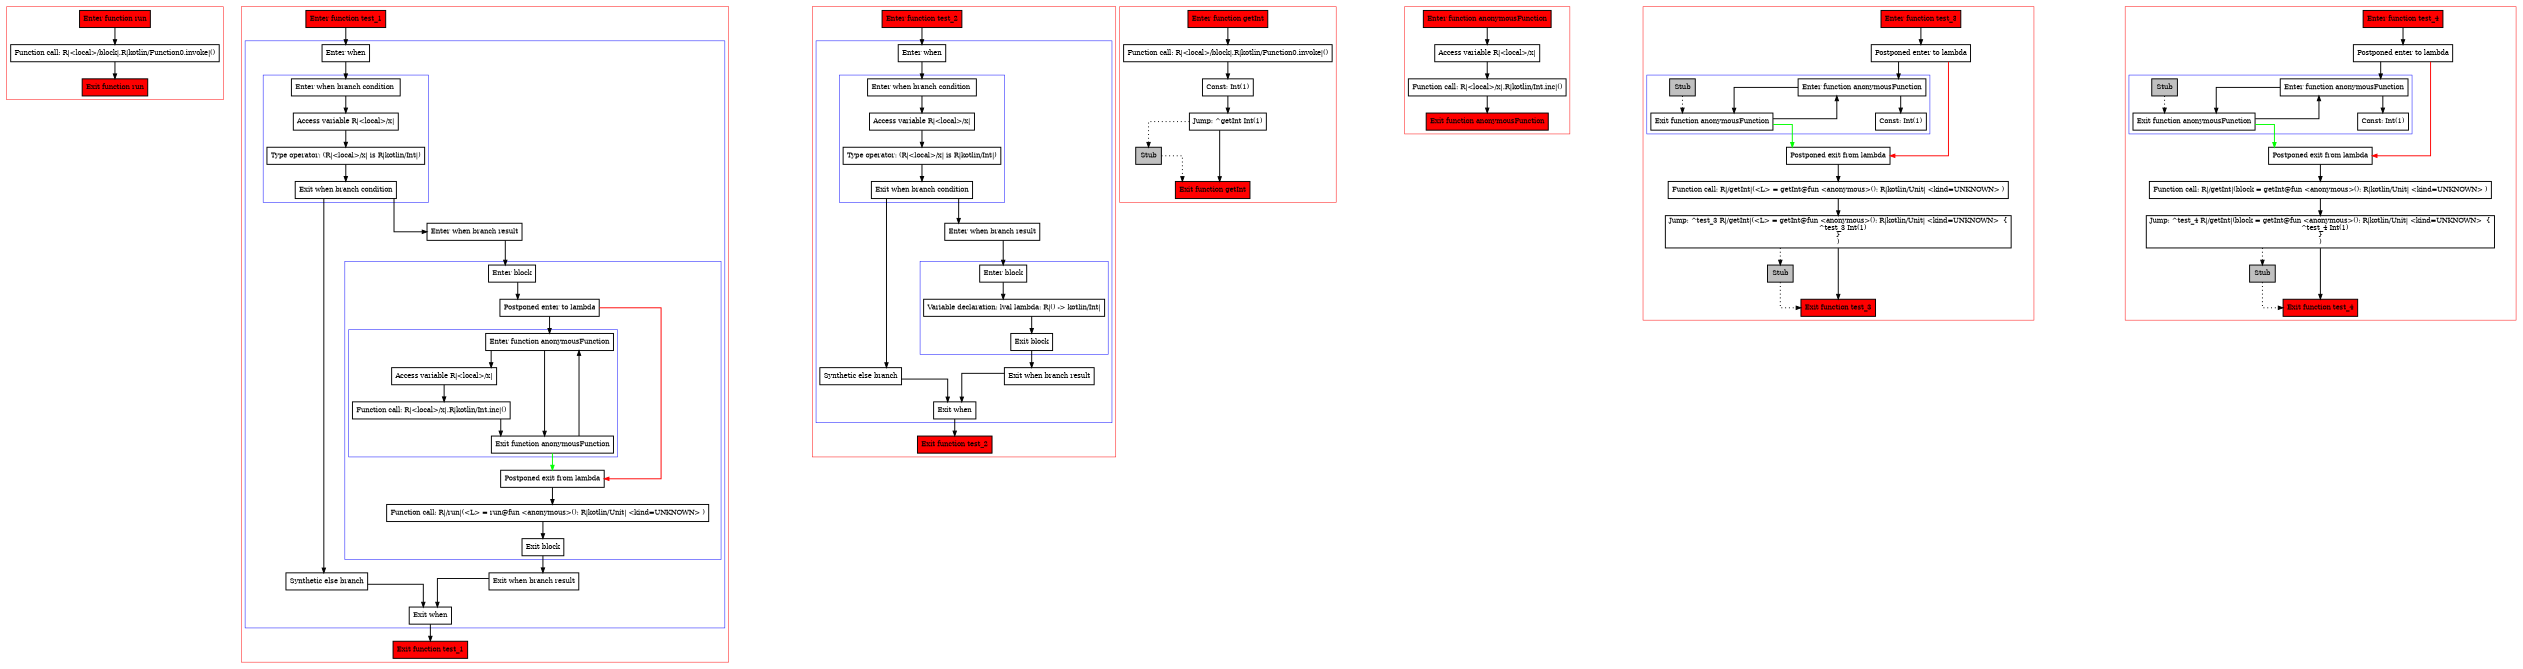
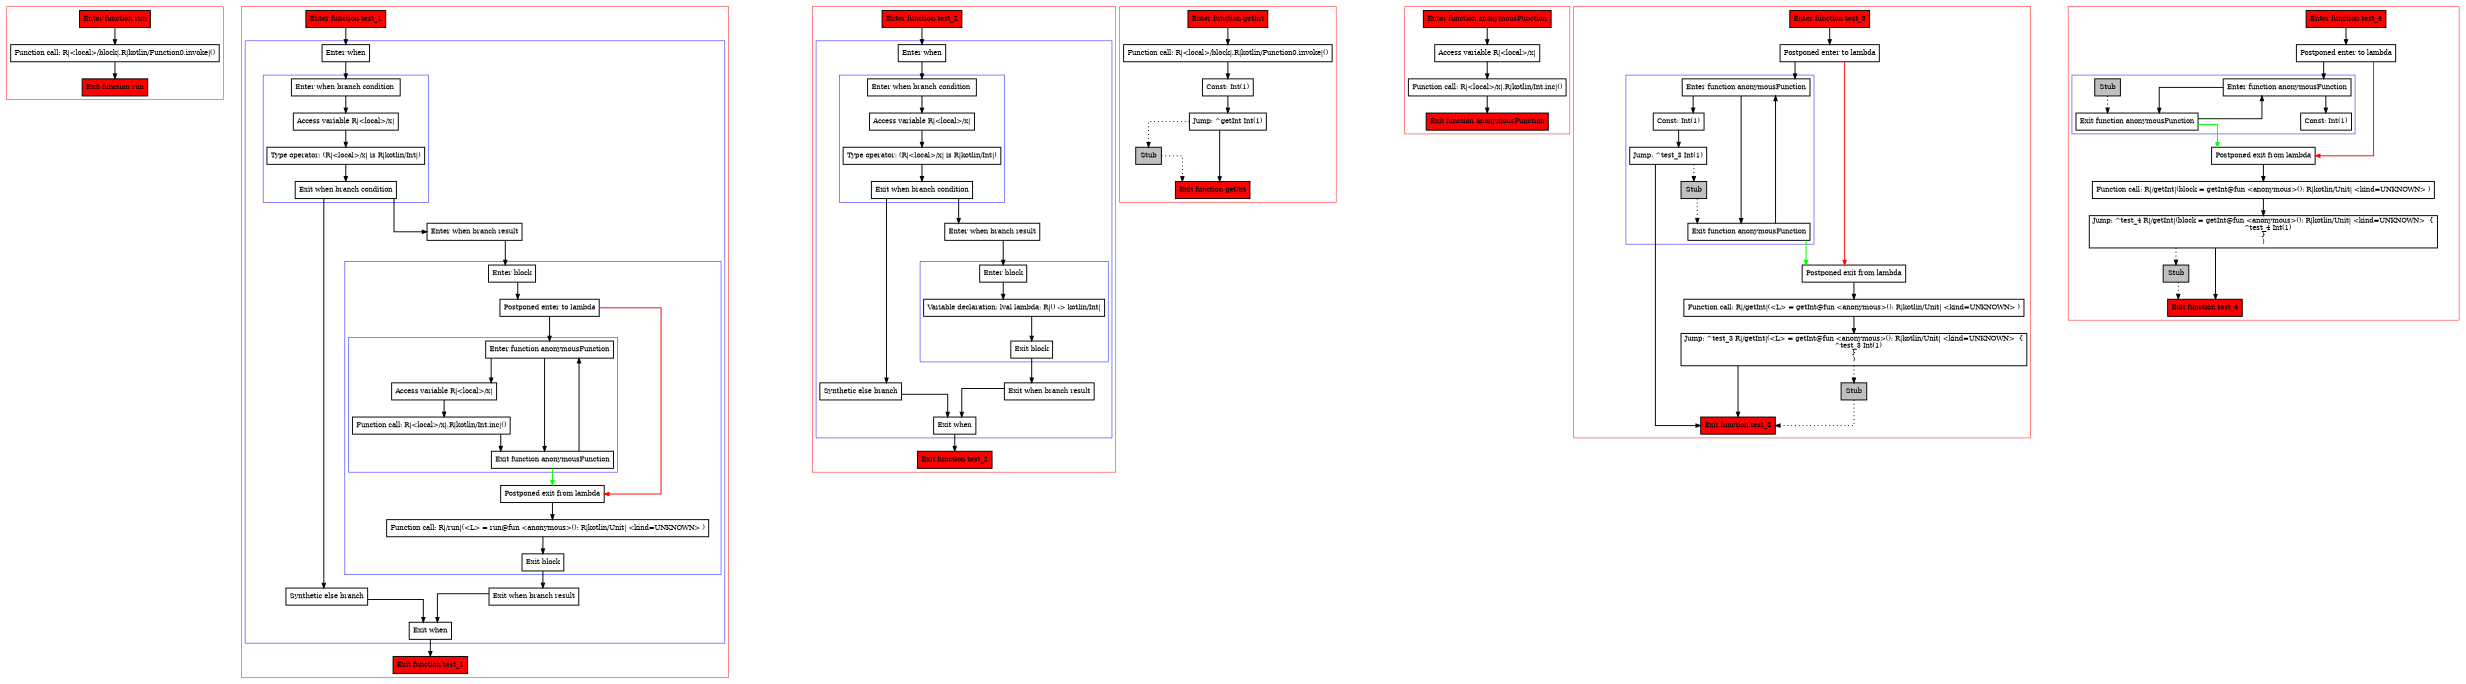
node "Jump: ^test_3 Int(1)": added
